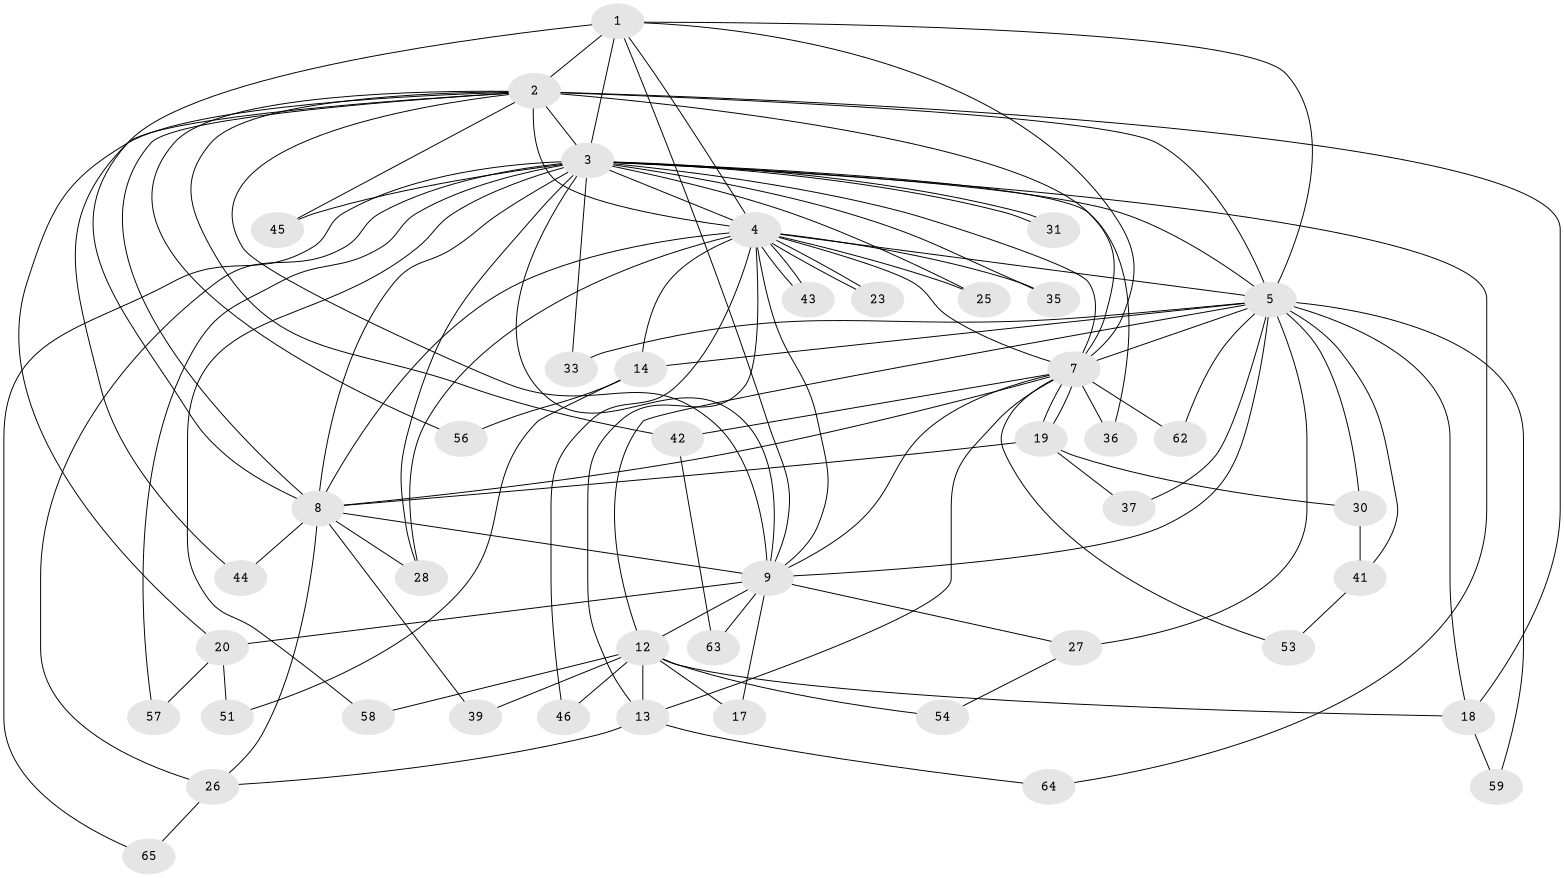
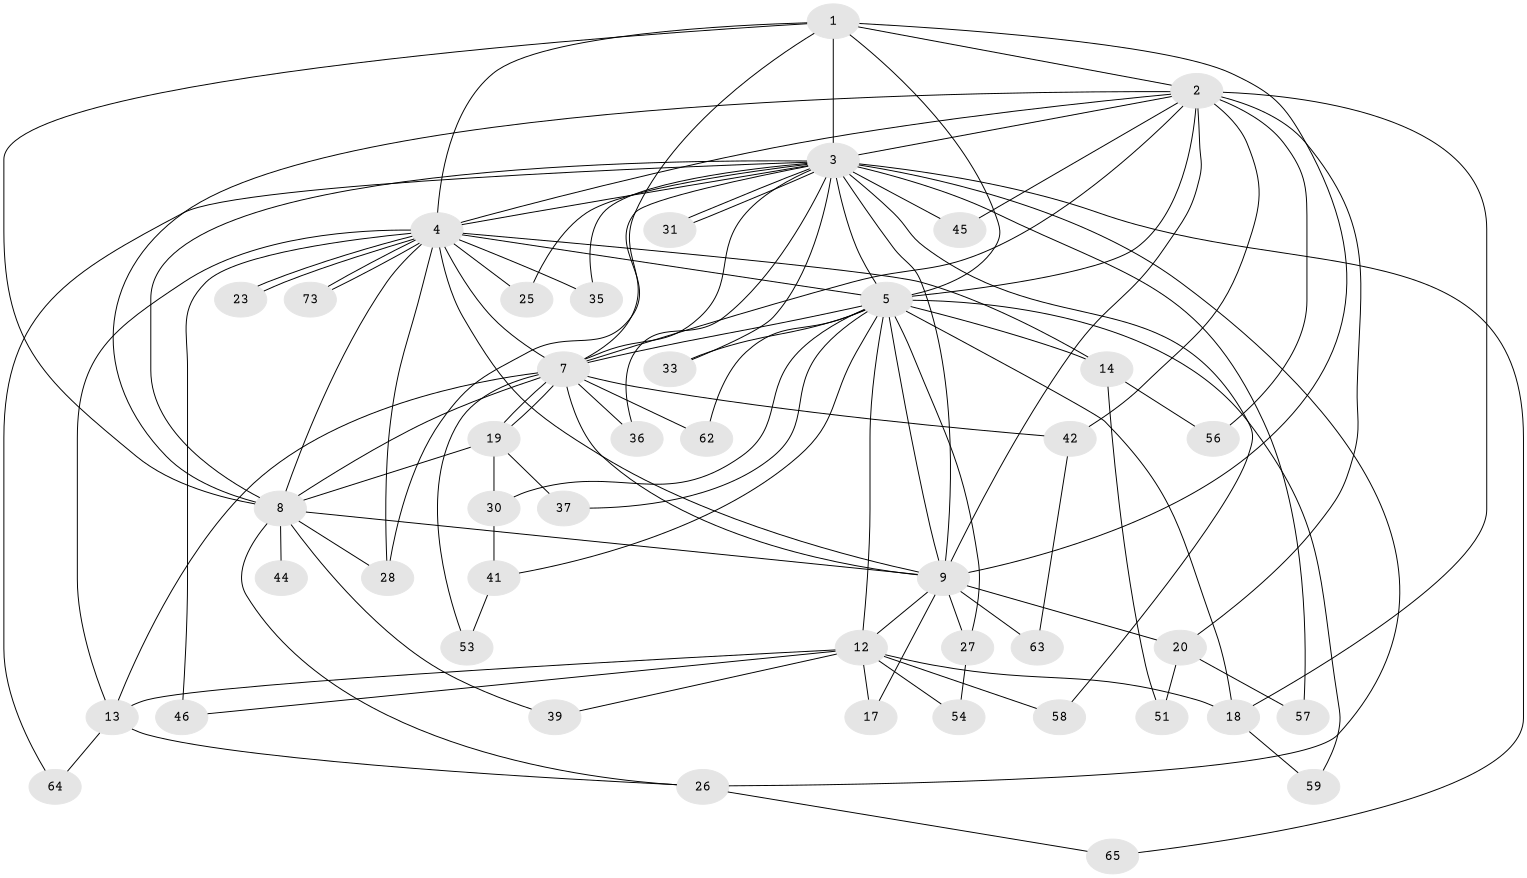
edge "2" -- "44": removed
node "43": label "43" -> "73"
